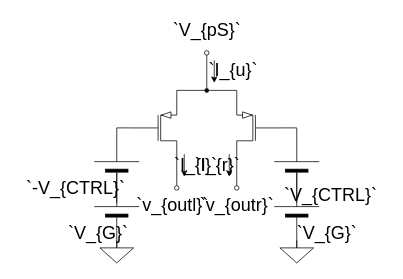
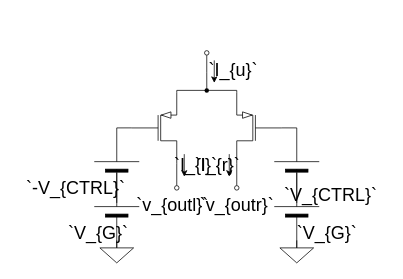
node "`V_{pS}`": removed
